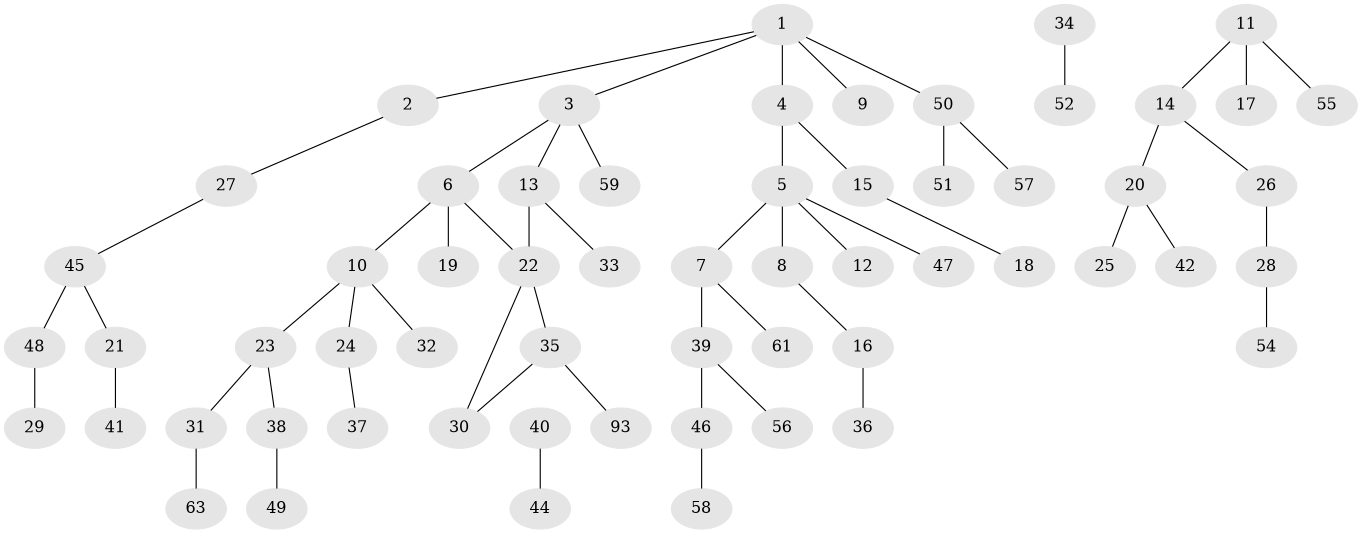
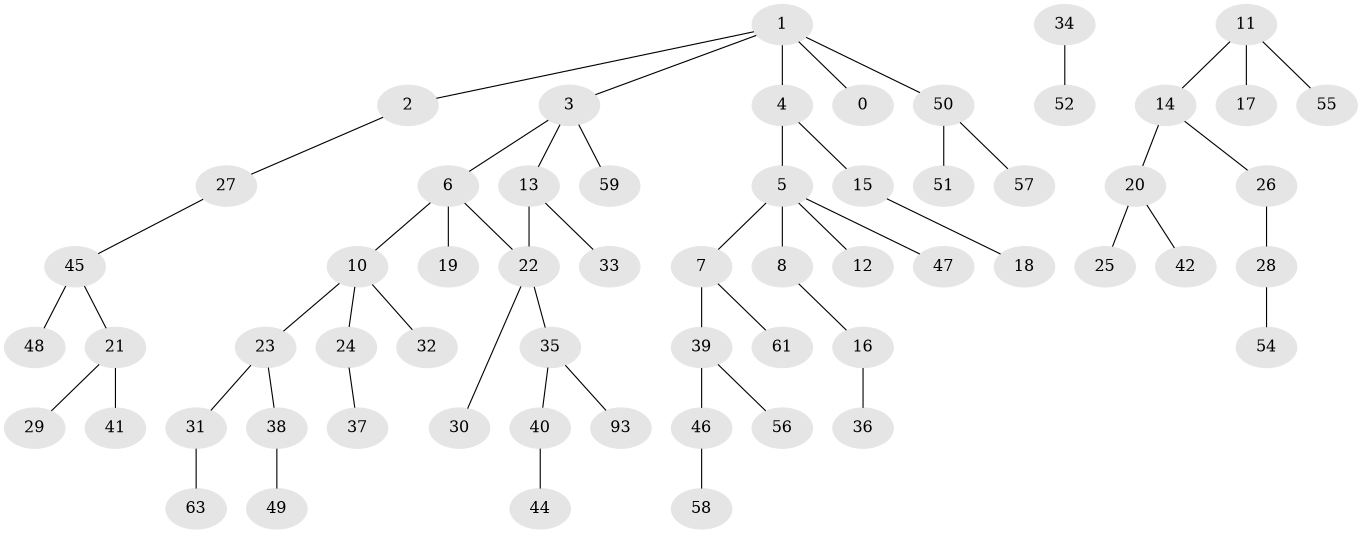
node "9": label "9" -> "0"
edge "48" -- "29": now "21" -- "29"
edge "35" -- "30": now "35" -- "40"
